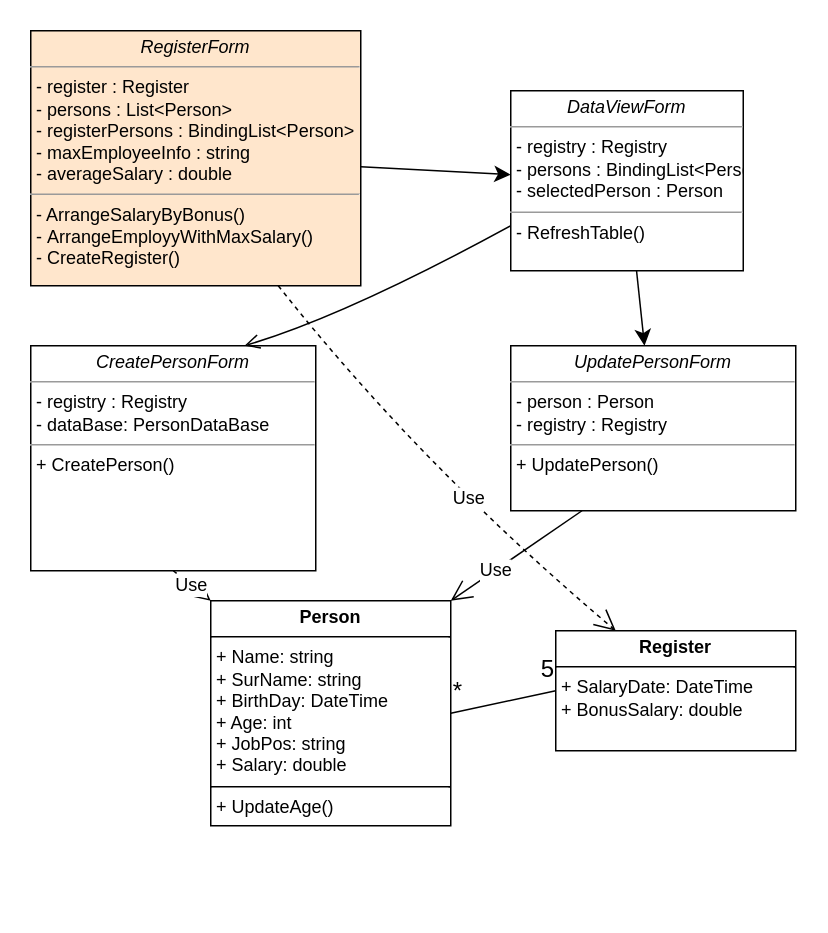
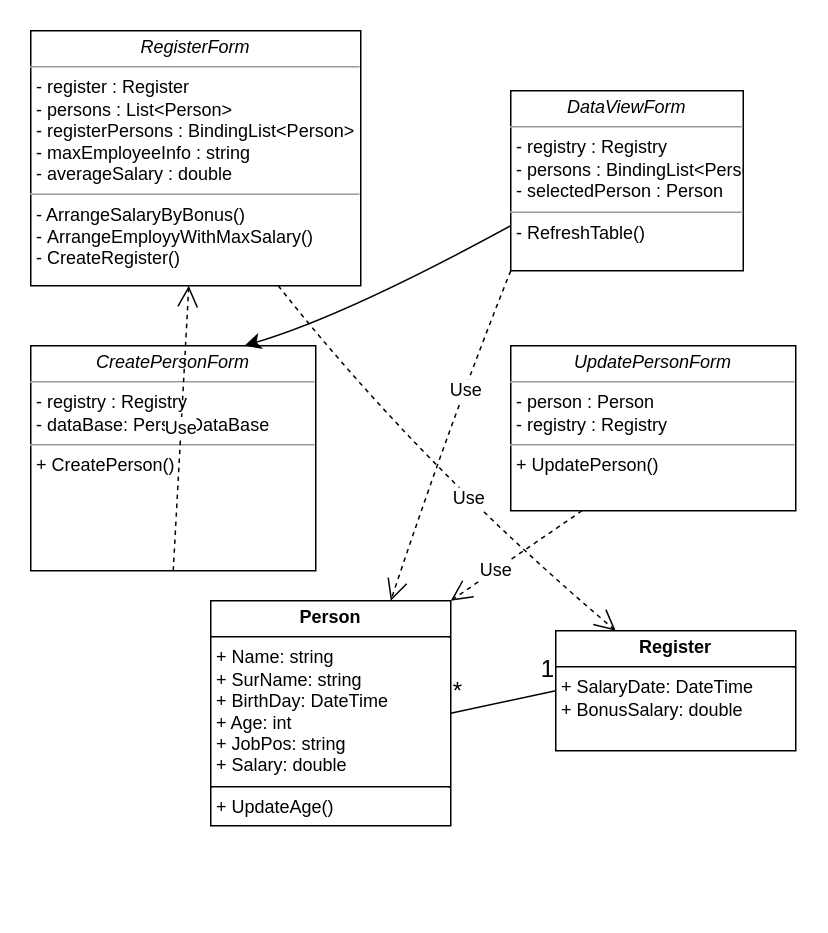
node "RegisterForm - register : Register - persons : List<Person> - registerPersons : BindingList<Person> - maxEmployeeInfo : string - averageSalary : double - ArrangeSalaryByBonus() - ArrangeEmployyWithMaxSalary() - CreateRegister()": fillcolor #ffe6cc -> #ffffff
edge "RegisterForm - register : Register - persons : List<Person> - registerPersons : BindingList<Person> - maxEmployeeInfo : string - averageSalary : double - ArrangeSalaryByBonus() - ArrangeEmployyWithMaxSalary() - CreateRegister()" -> "DataViewForm - registry : Registry - persons : BindingList<Person> - selectedPerson : Person - RefreshTable()": removed
edge "DataViewForm - registry : Registry - persons : BindingList<Person> - selectedPerson : Person - RefreshTable()" -> "UpdatePersonForm - person : Person - registry : Registry + UpdatePerson()": removed
edge "DataViewForm - registry : Registry - persons : BindingList<Person> - selectedPerson : Person - RefreshTable()" -> "CreatePersonForm - registry : Registry - dataBase: PersonDataBase + CreatePerson()": arrowhead open -> classic
edge "DataViewForm - registry : Registry - persons : BindingList<Person> - selectedPerson : Person - RefreshTable()" -> "Person + Name: string + SurName: string + BirthDay: DateTime + Age: int + JobPos: string + Salary: double + UpdateAge()": added, label "Use"
edge "UpdatePersonForm - person : Person - registry : Registry + UpdatePerson()" -> "Person + Name: string + SurName: string + BirthDay: DateTime + Age: int + JobPos: string + Salary: double + UpdateAge()": style solid -> dashed
edge "CreatePersonForm - registry : Registry - dataBase: PersonDataBase + CreatePerson()" -> "Person + Name: string + SurName: string + BirthDay: DateTime + Age: int + JobPos: string + Salary: double + UpdateAge()": now "CreatePersonForm - registry : Registry - dataBase: PersonDataBase + CreatePerson()" -> "RegisterForm - register : Register - persons : List<Person> - registerPersons : BindingList<Person> - maxEmployeeInfo : string - averageSalary : double - ArrangeSalaryByBonus() - ArrangeEmployyWithMaxSalary() - CreateRegister()"
node "5": label "5" -> "1"
